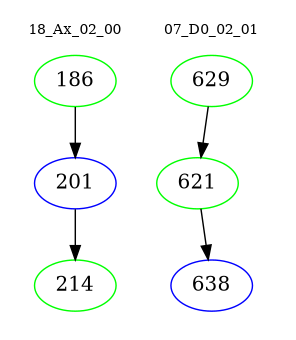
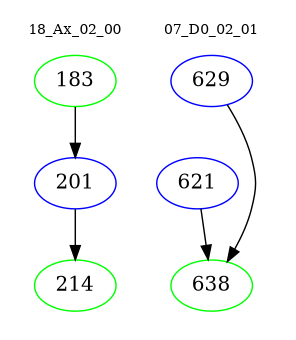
node "186": label "186" -> "183"
node "629": color green -> blue
edge "629" -> "621": now "629" -> "638"
node "621": color green -> blue
node "638": color blue -> green
